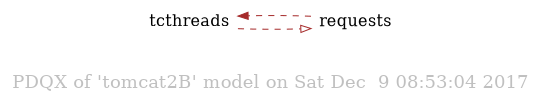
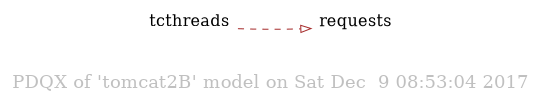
edge "requests" -> "tcthreads": removed
